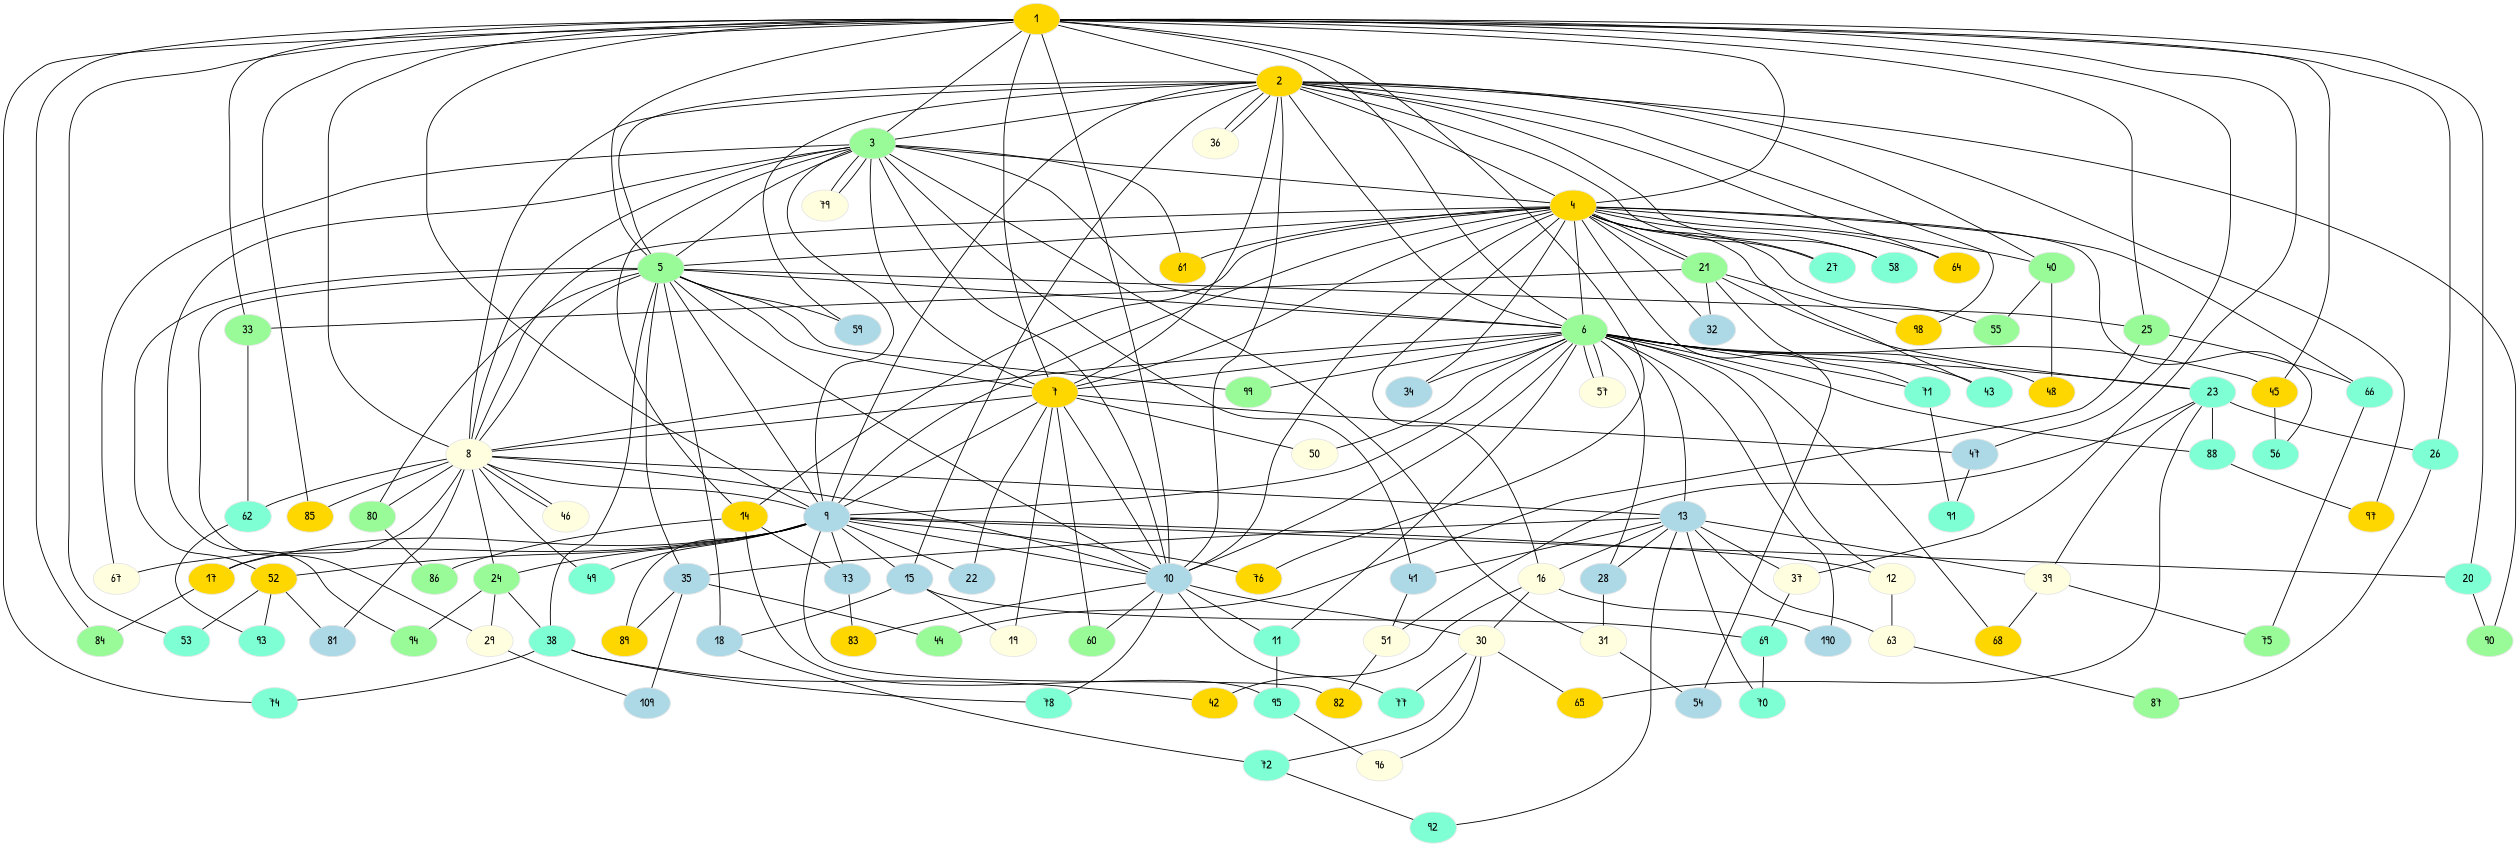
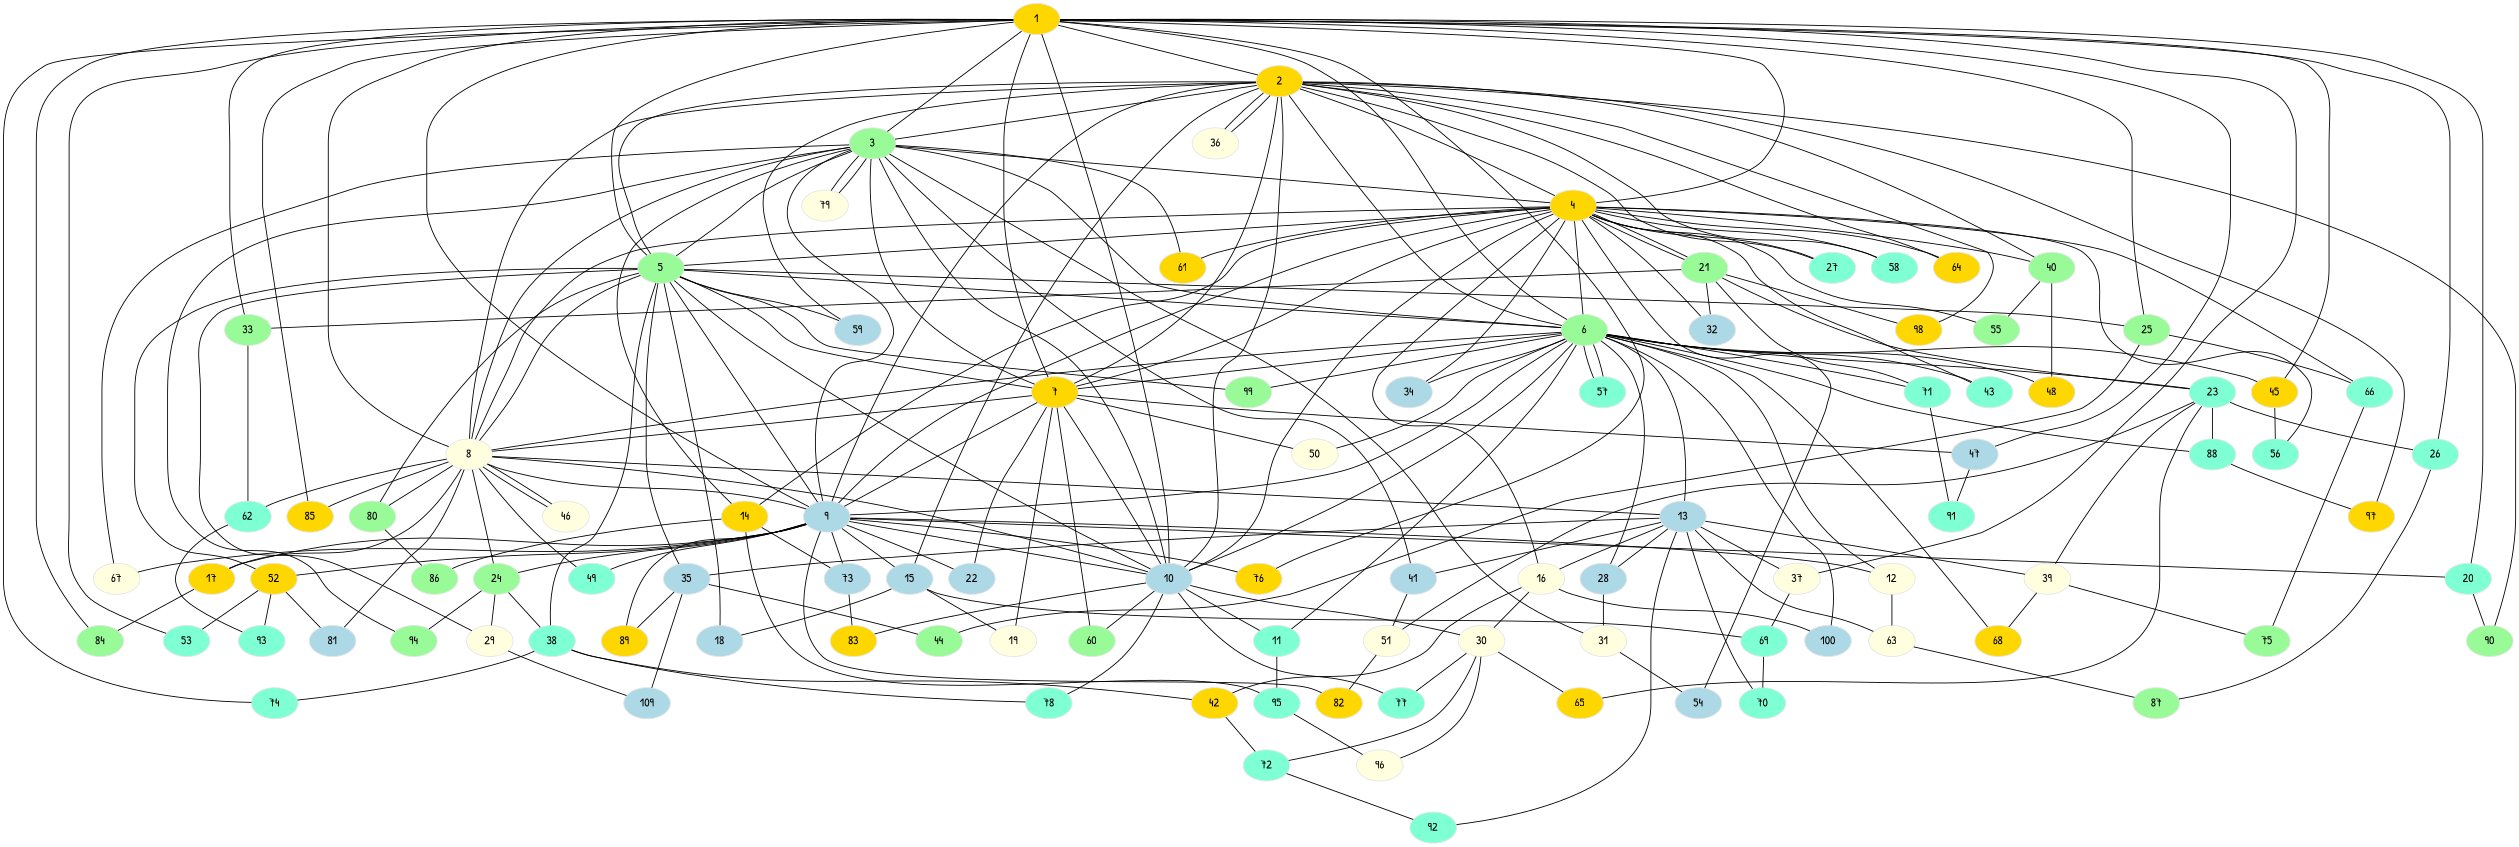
node "57": fillcolor lightyellow -> aquamarine
node "190": label "190" -> "100"
edge "18" -- "72": now "42" -- "72"
